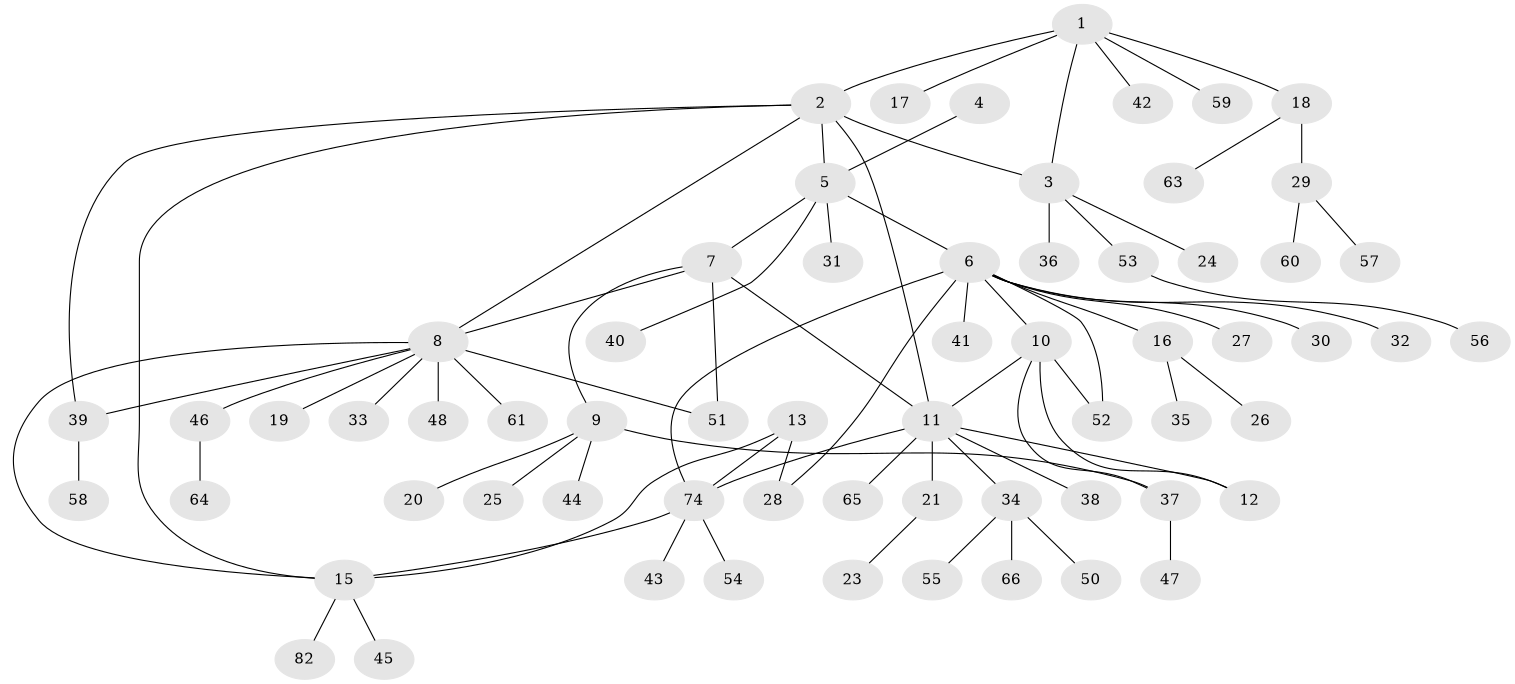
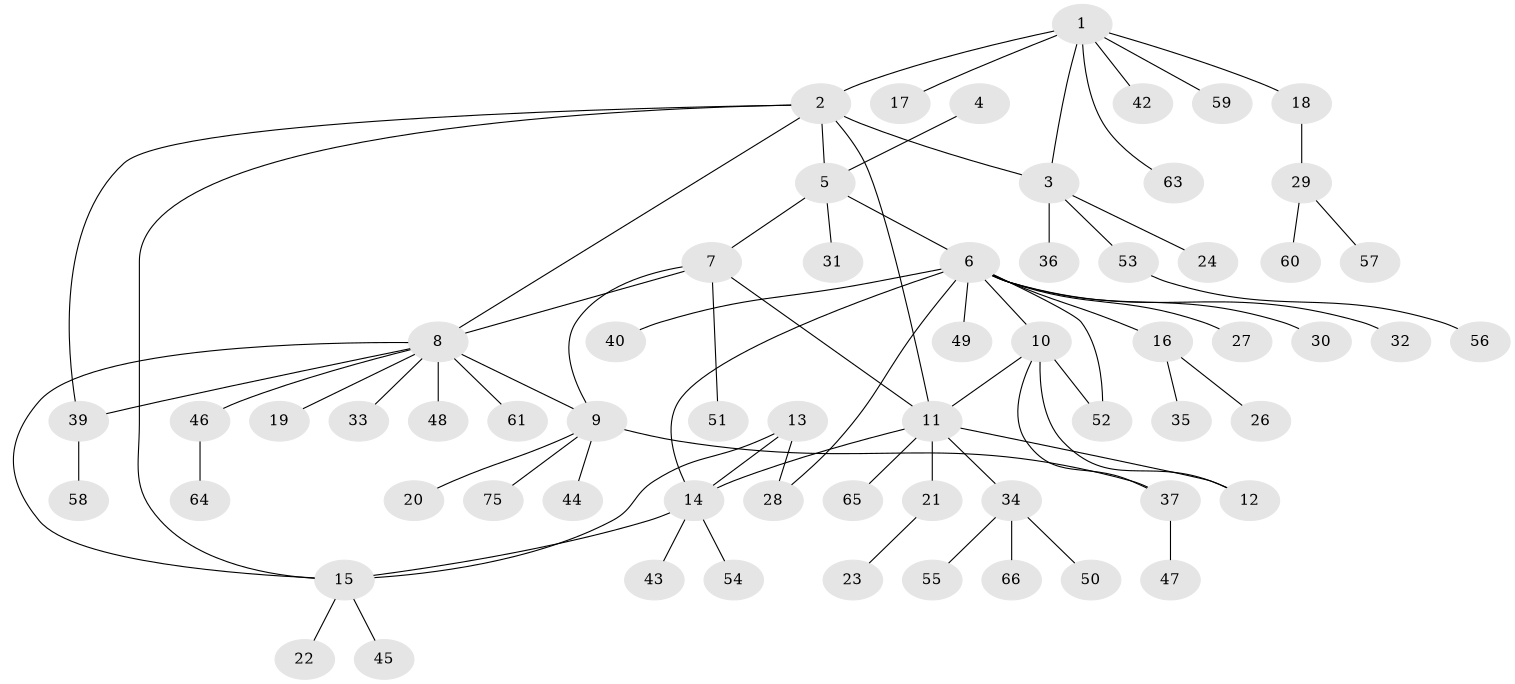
edge "18" -- "63": now "1" -- "63"
edge "5" -- "40": now "6" -- "40"
node "41": label "41" -> "49"
edge "8" -- "51": now "8" -- "9"
node "25": label "25" -> "75"
node "74": label "74" -> "14"
node "38": removed
node "82": label "82" -> "22"
